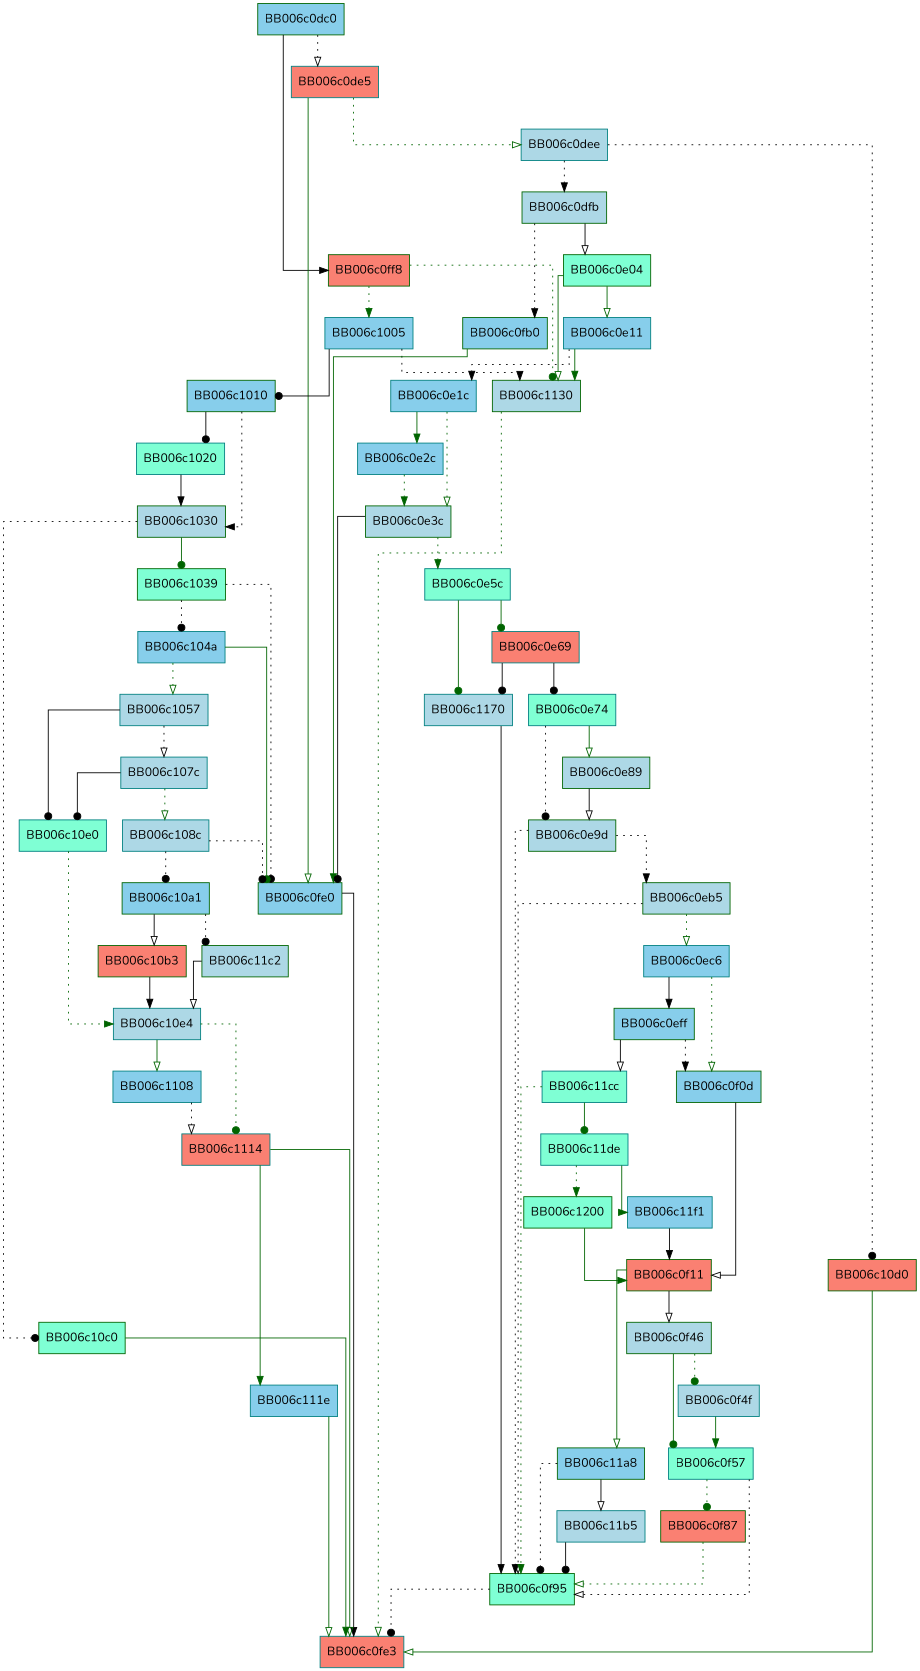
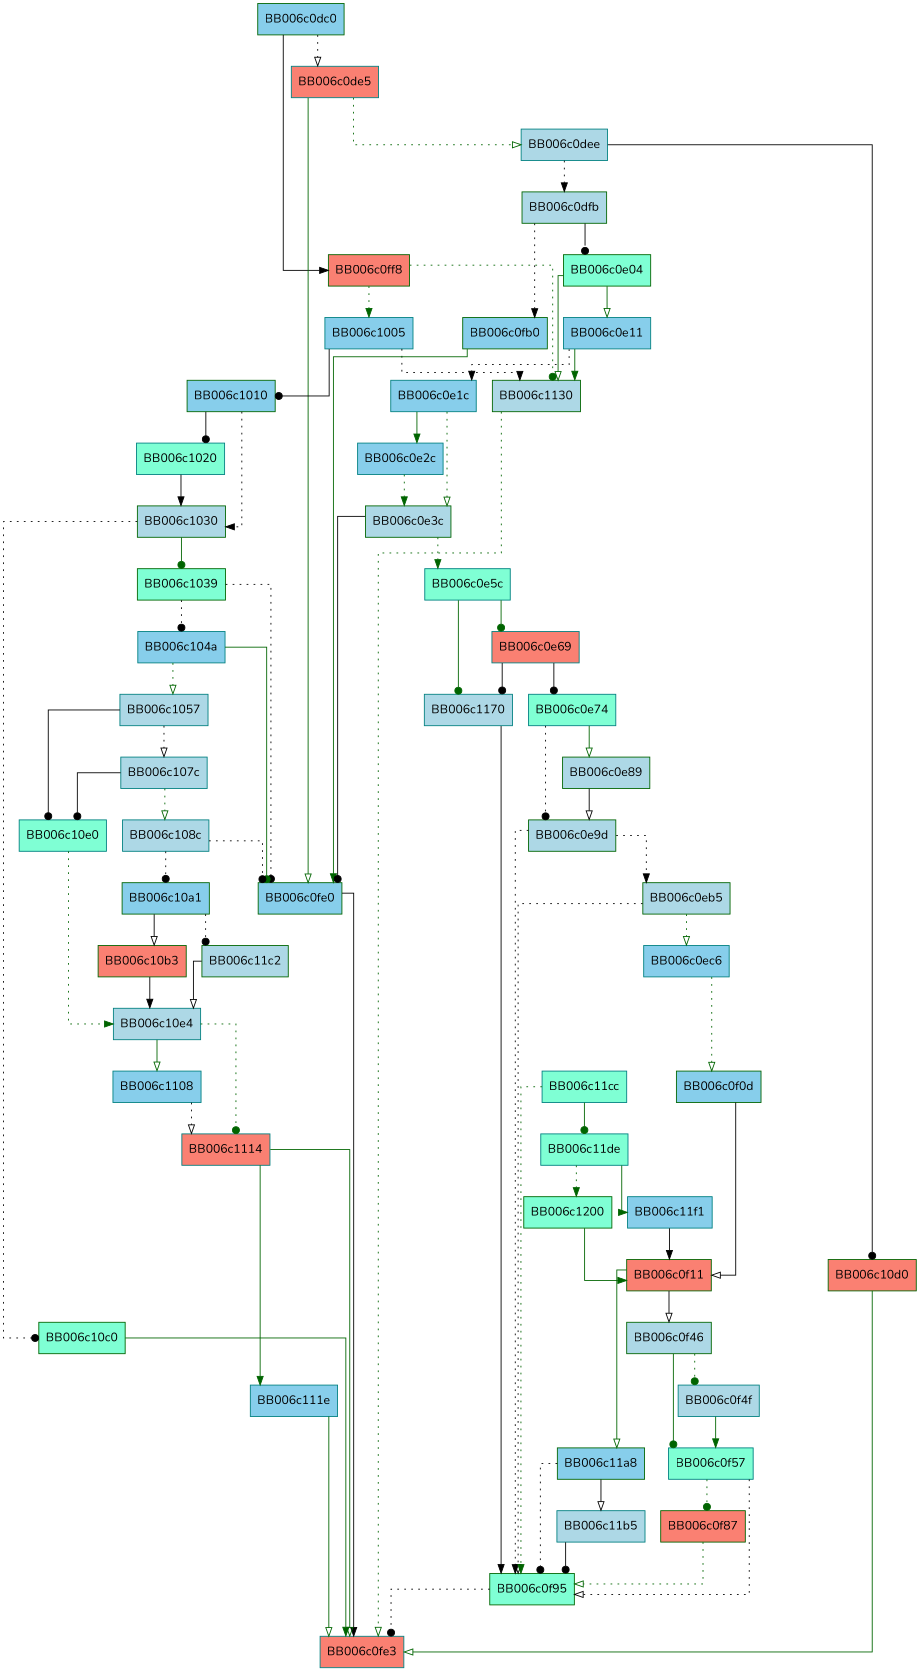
edge "BB006c0dfb" -> "BB006c0e04": arrowhead onormal -> dot
edge "BB006c0dee" -> "BB006c10d0": style dotted -> solid
node "BB006c0eff": removed
